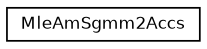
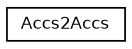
node "MleAmSgmm2Accs": label "MleAmSgmm2Accs" -> "Accs2Accs"
